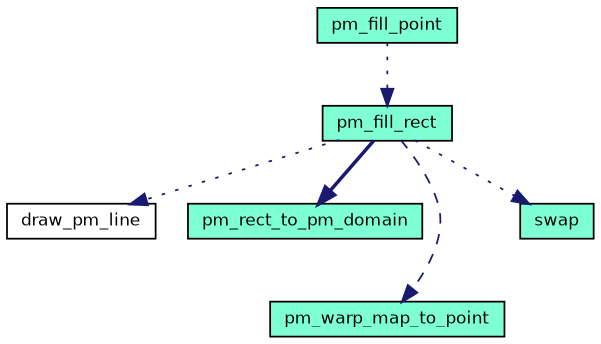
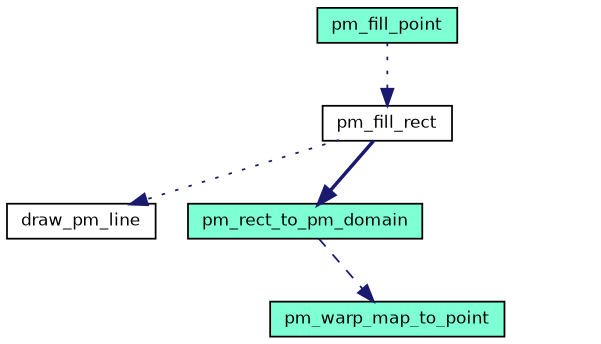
node "pm_fill_rect": fillcolor aquamarine -> white
edge "pm_fill_rect" -> "pm_warp_map_to_point": now "pm_rect_to_pm_domain" -> "pm_warp_map_to_point"
node "swap": removed
